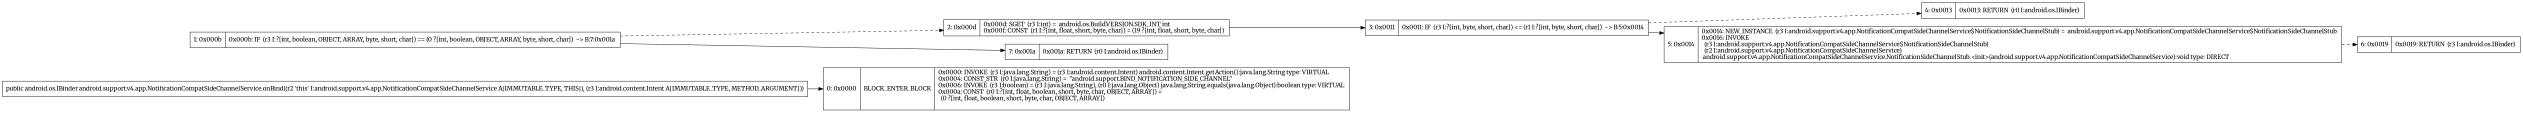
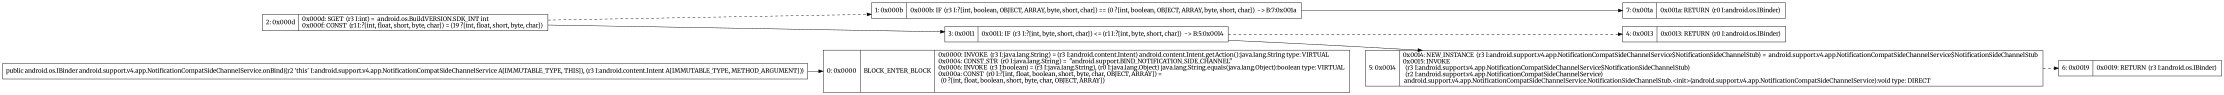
edge "1: 0x000b" -> "2: 0x000d": reversed
node "5: 0x0014": text "0x0016: INVOKE" -> "0x0015: INVOKE"
